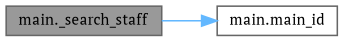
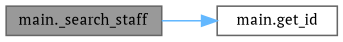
node "main.main_id": label "main.main_id" -> "main.get_id"
